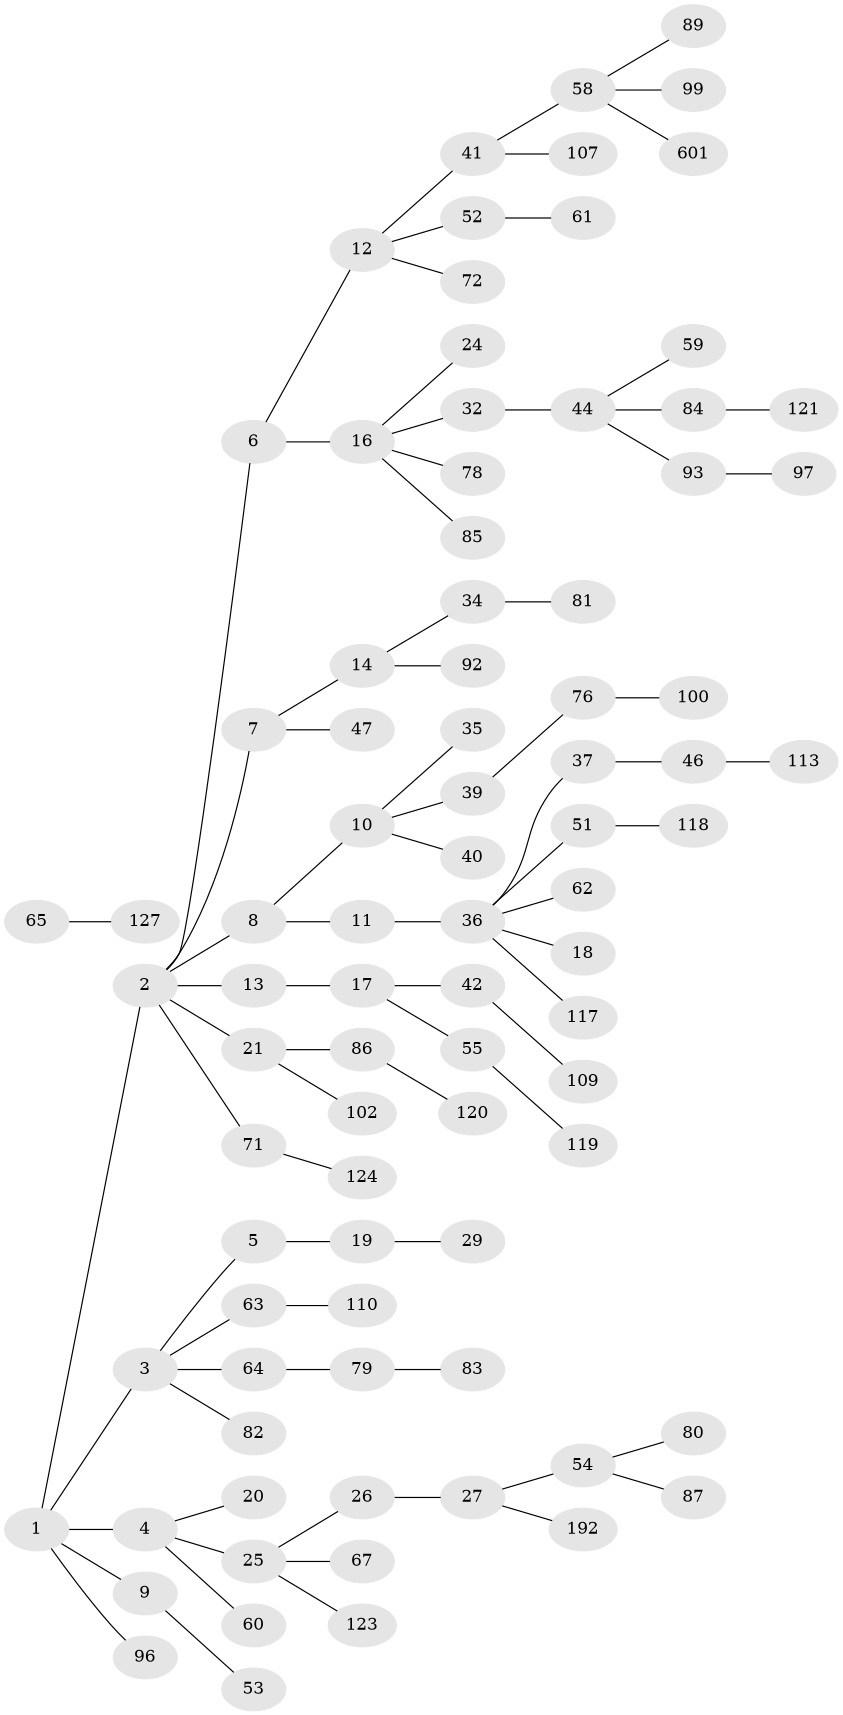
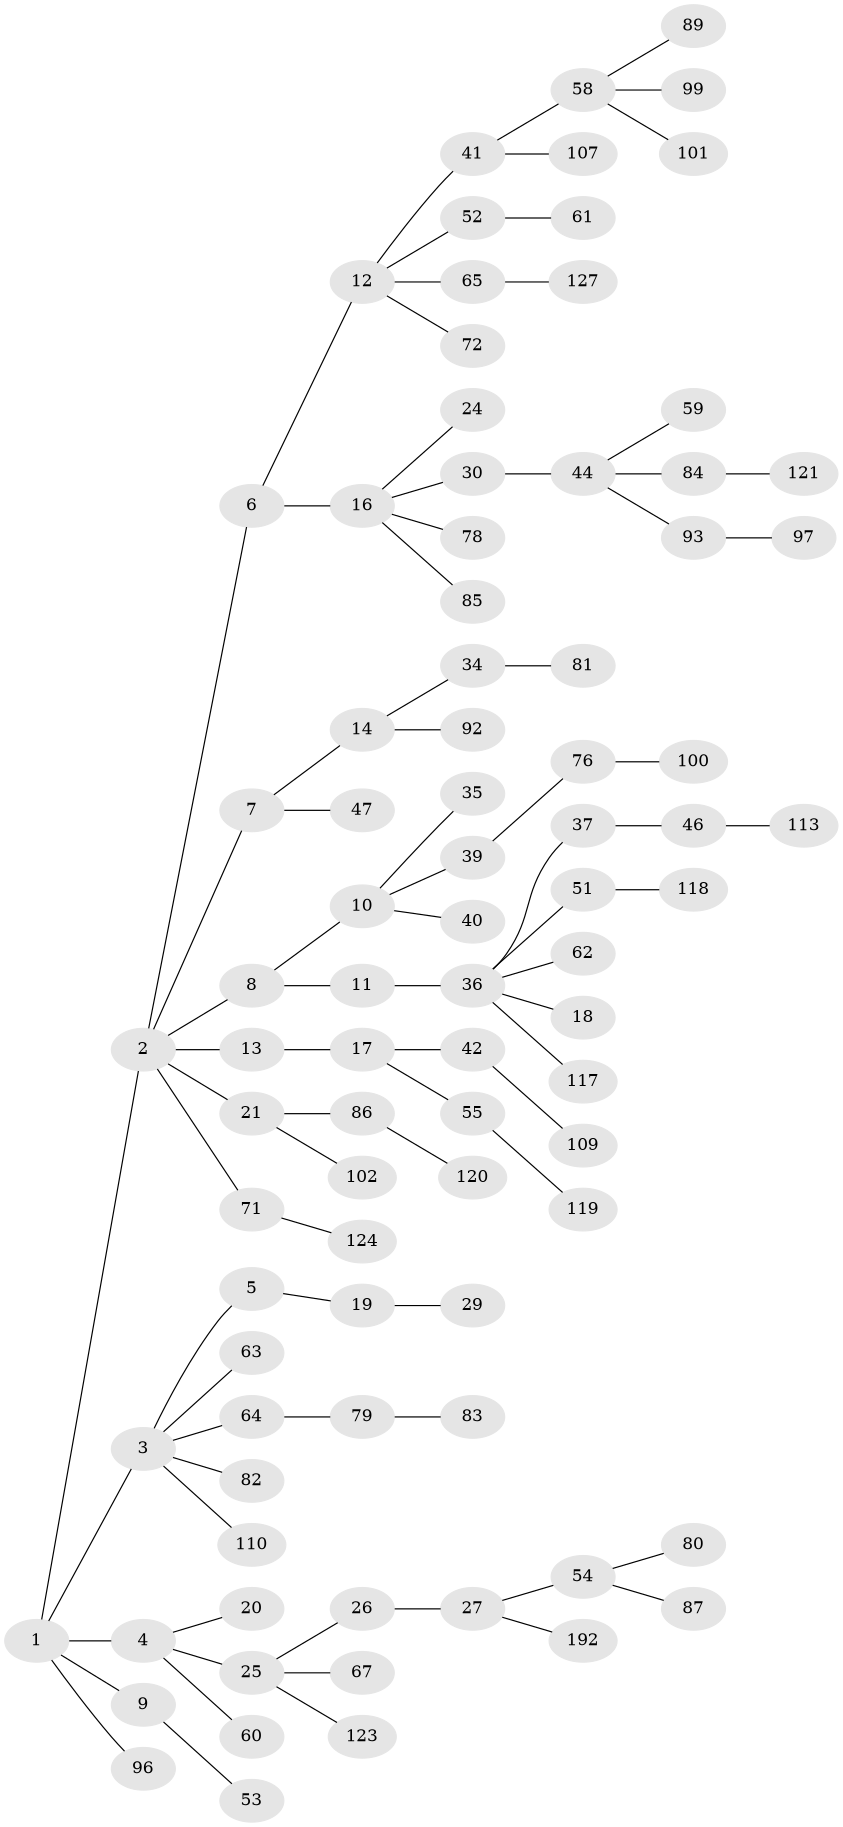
node "601": label "601" -> "101"
edge "12" -- "65": added
node "32": label "32" -> "30"
edge "63" -- "110": now "3" -- "110"
